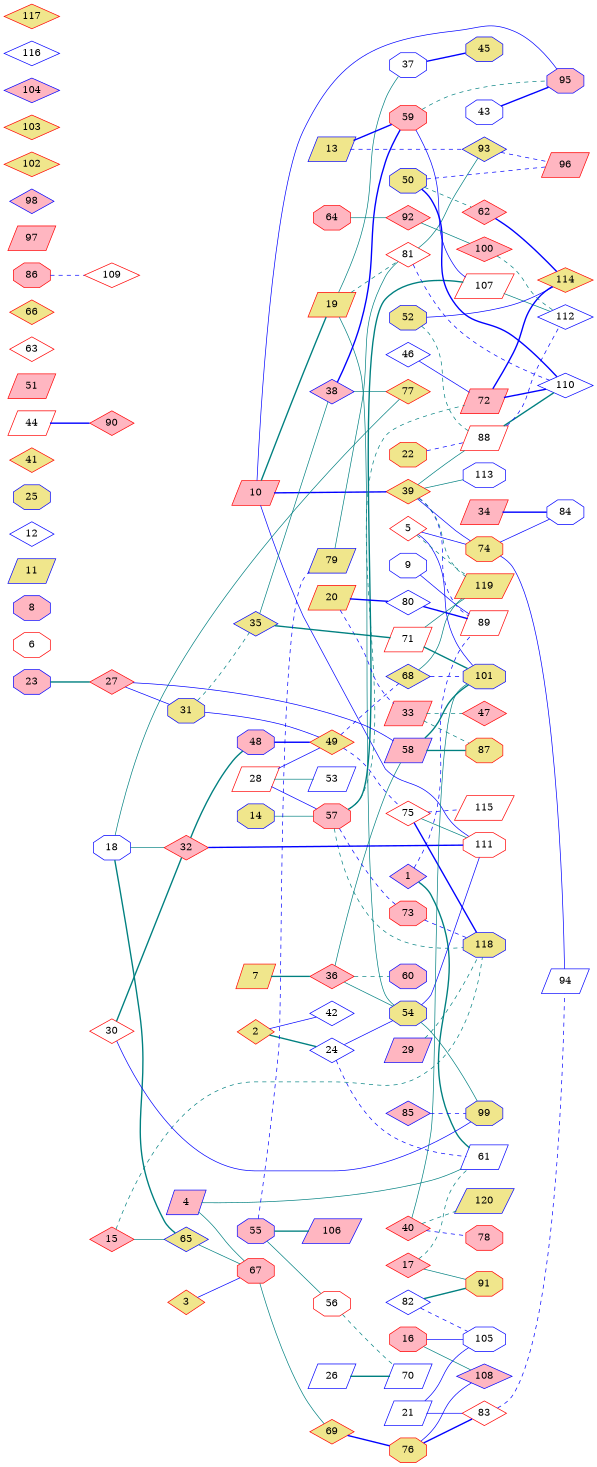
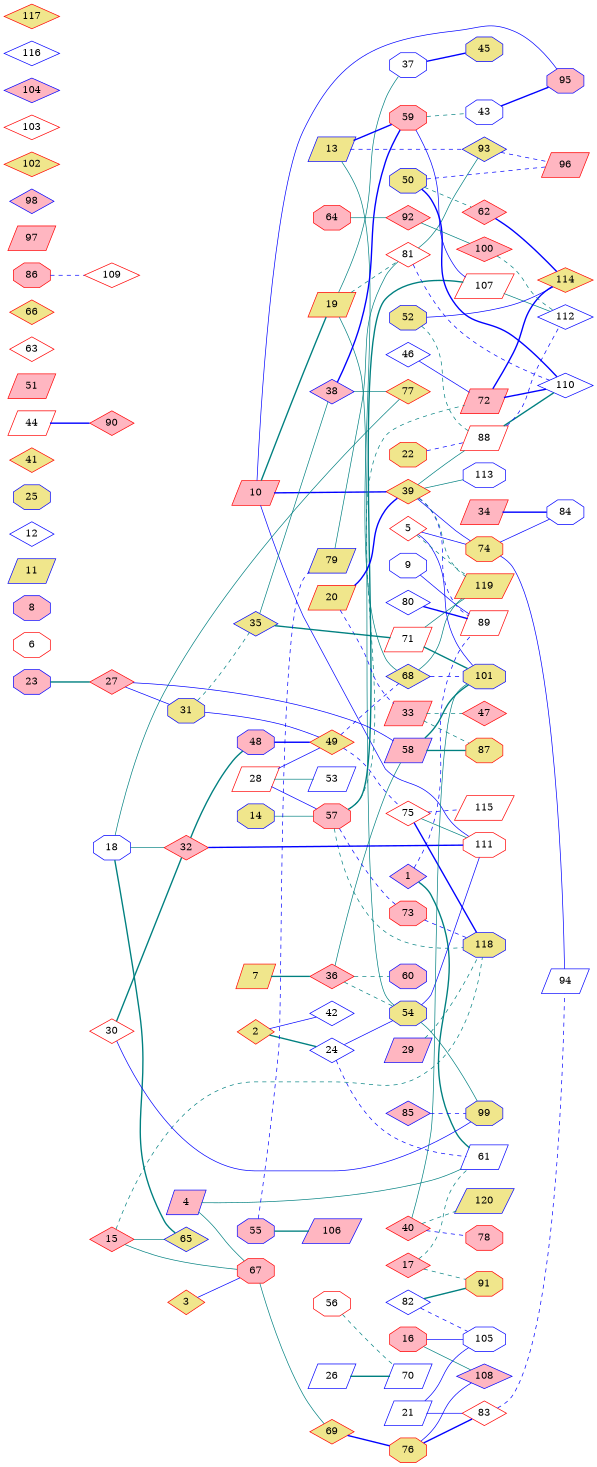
edge "95" -- "59": now "43" -- "59"
node "103": fillcolor khaki -> white
edge "13" -- "68": added
edge "20" -- "80": now "20" -- "39"
edge "36" -- "54": style solid -> dashed
edge "65" -- "67": now "15" -- "67"
edge "55" -- "56": removed
edge "17" -- "91": style solid -> dashed
